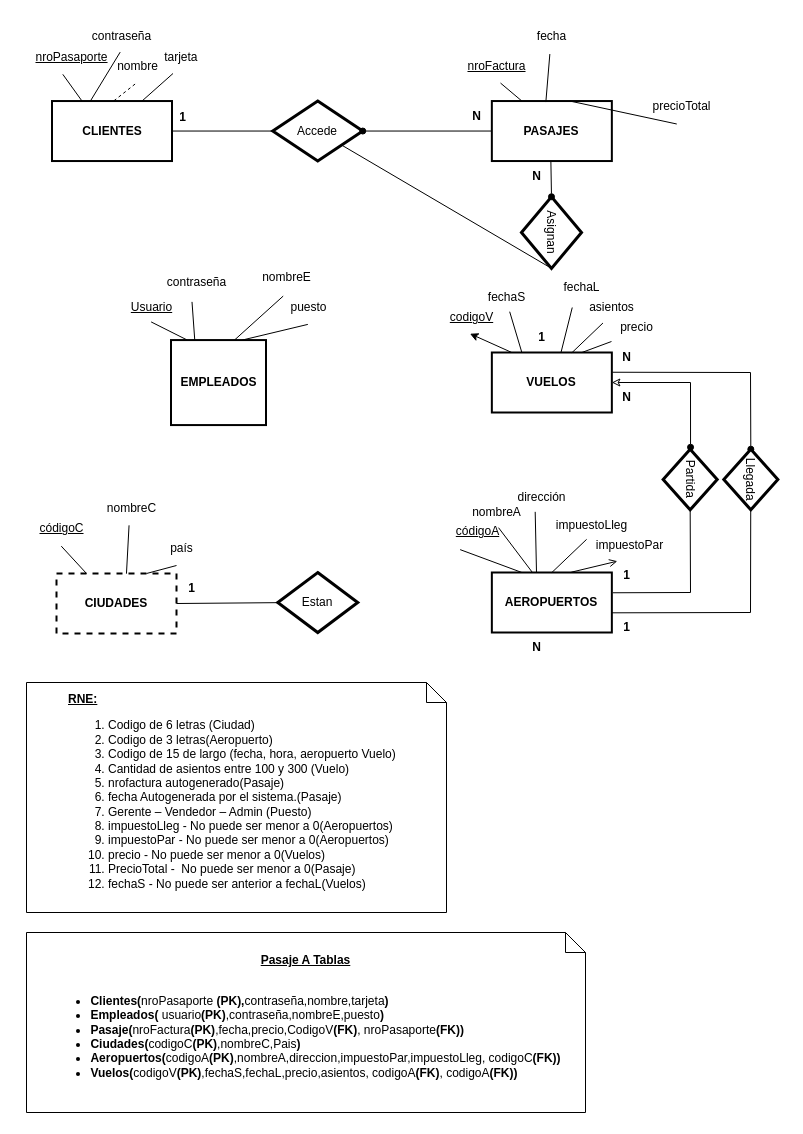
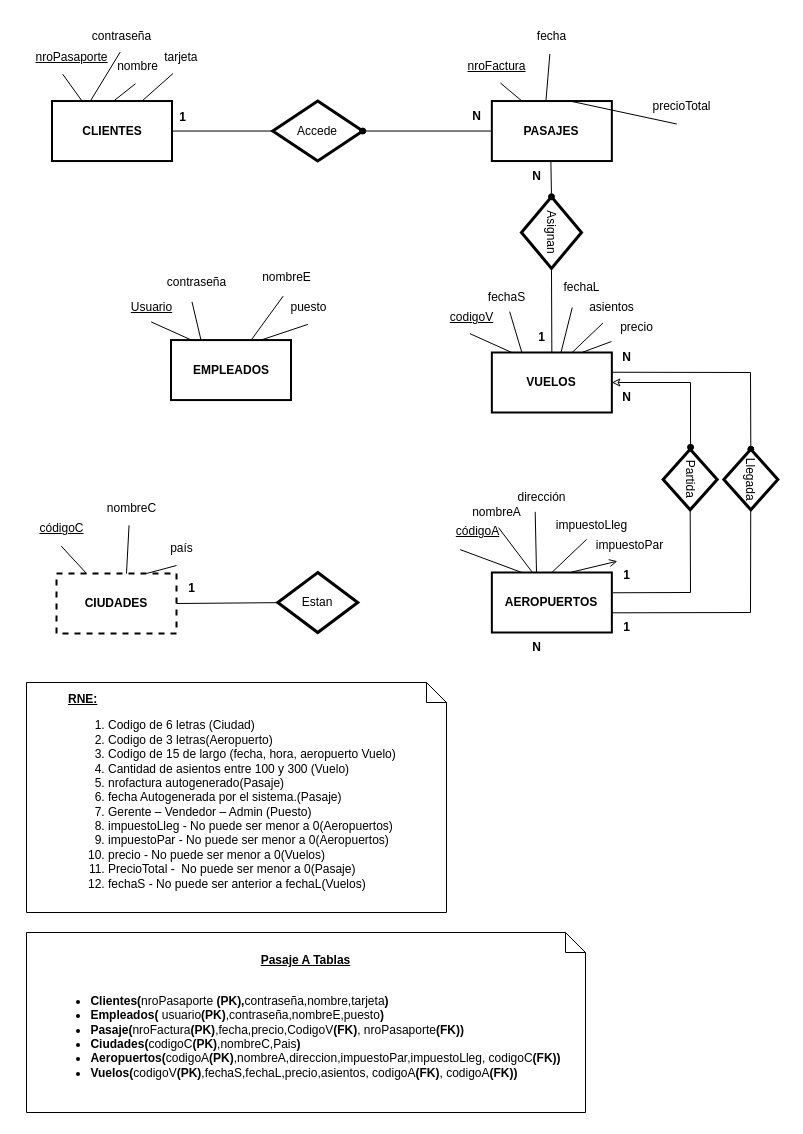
edge "nombre" -- "CLIENTES": style dashed -> solid
edge "Accede" -- "Asignan": now "VUELOS" -- "Asignan"
edge "VUELOS" -> "codigoV": arrowhead classic -> none
node "EMPLEADOS": size 95x85 -> 120x60
